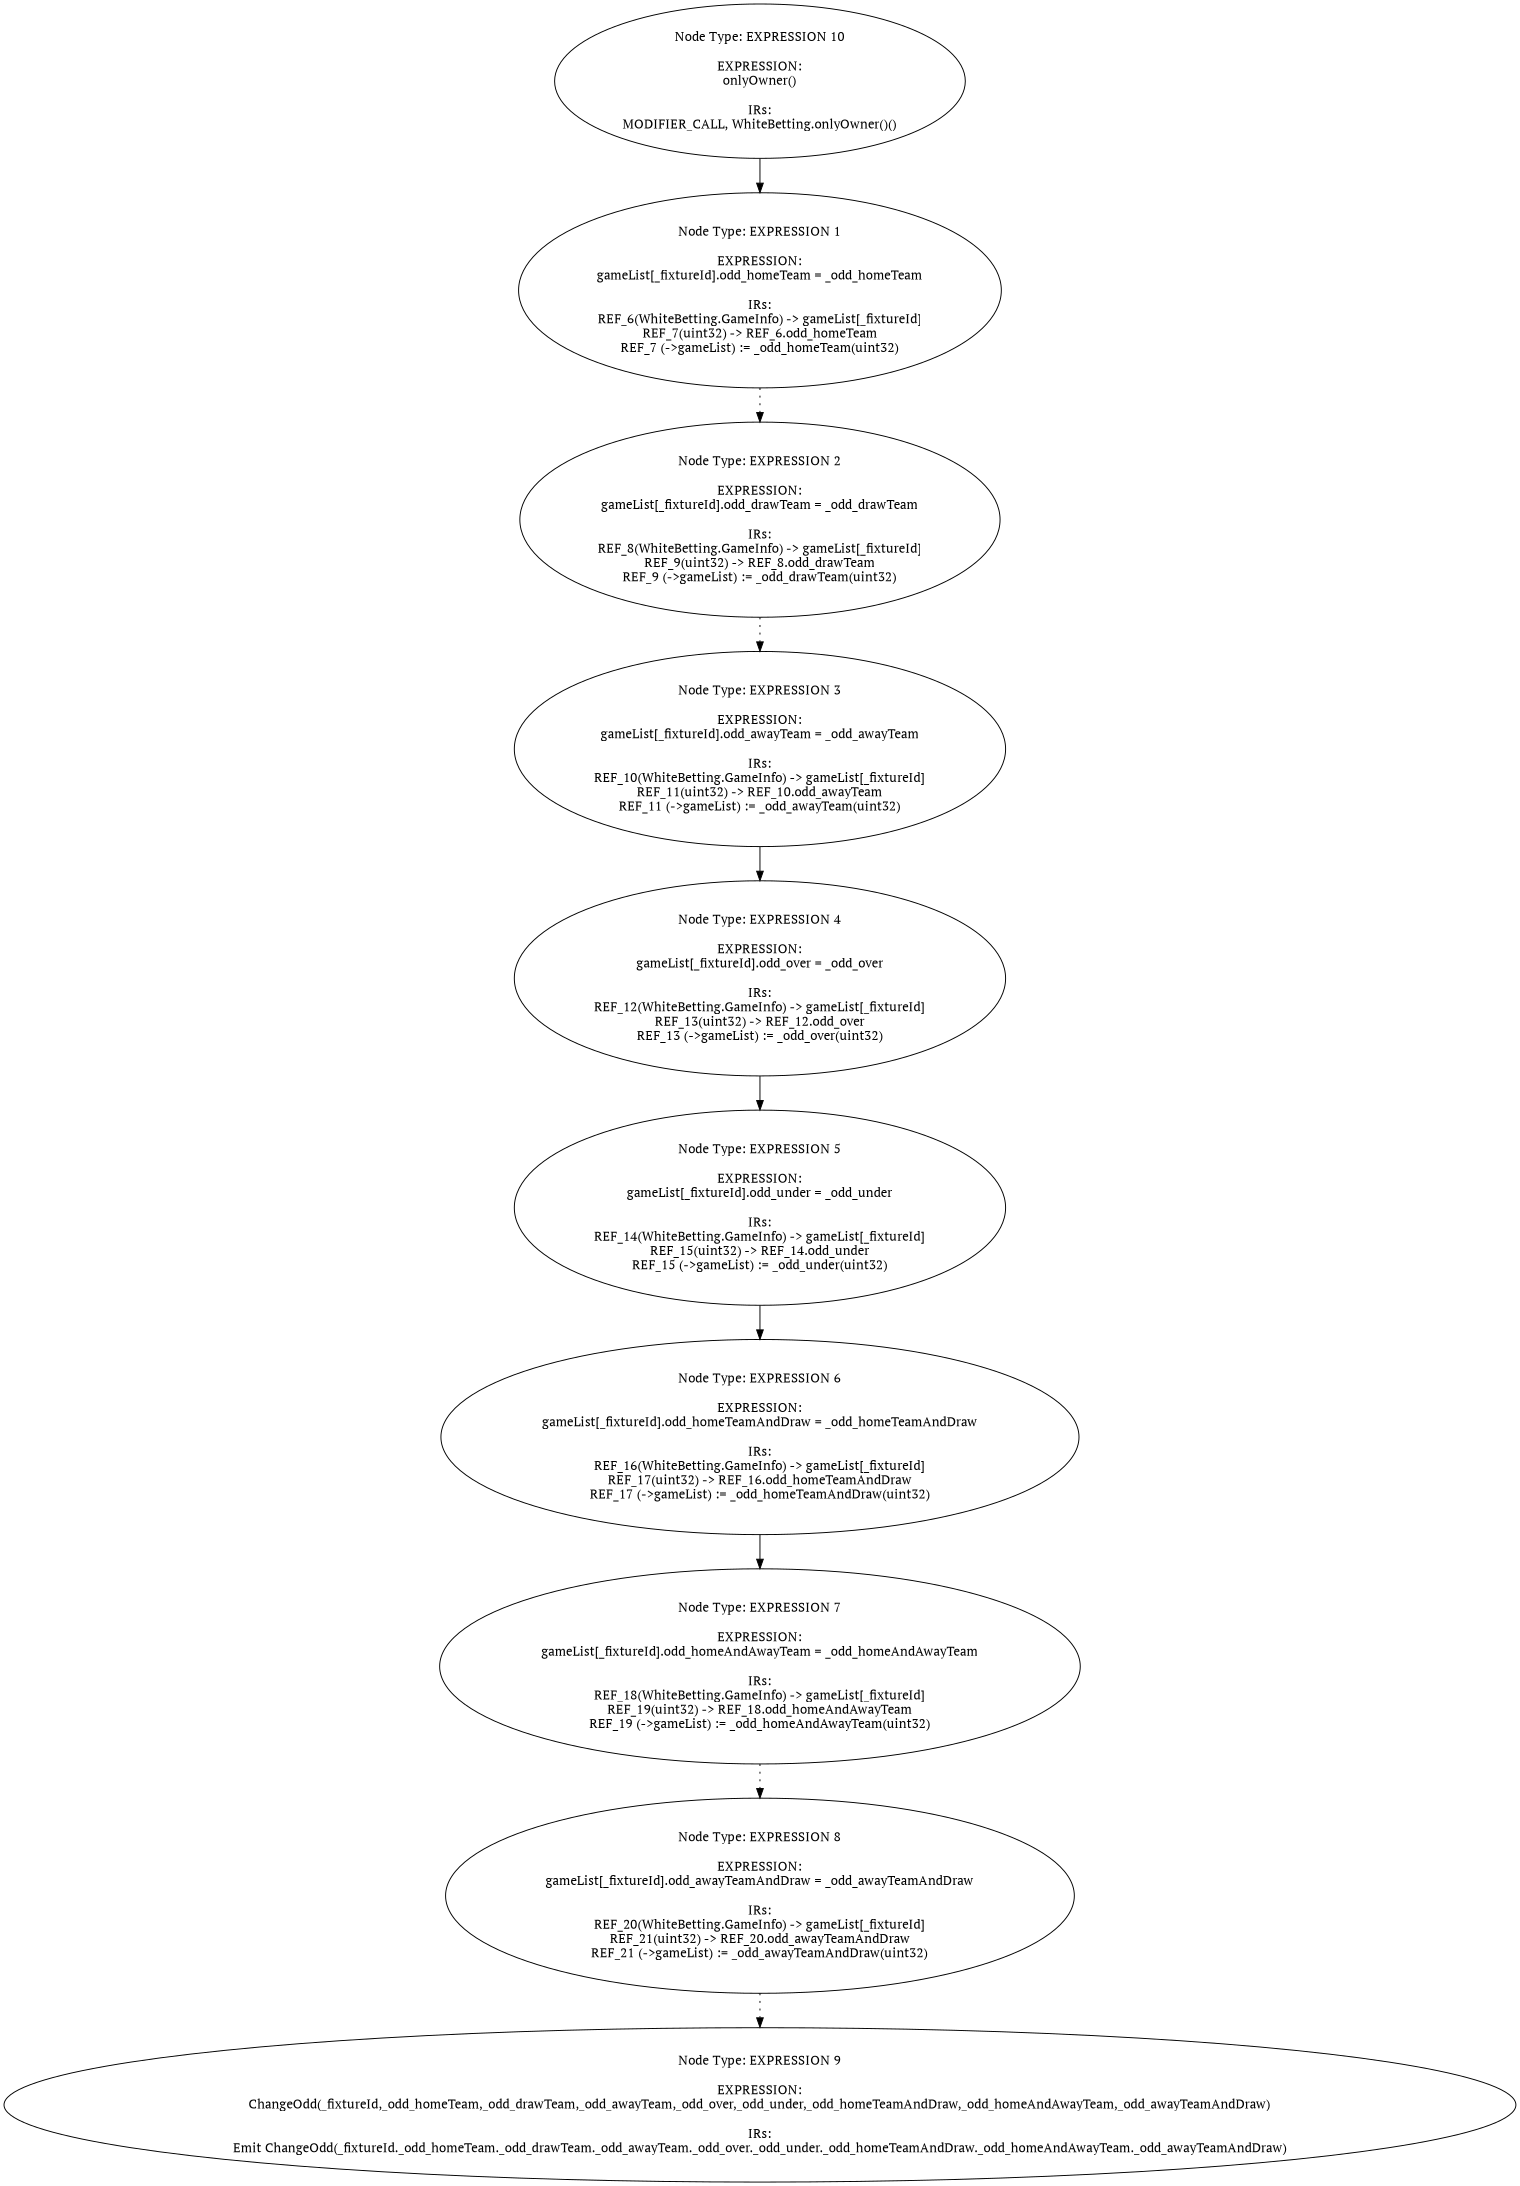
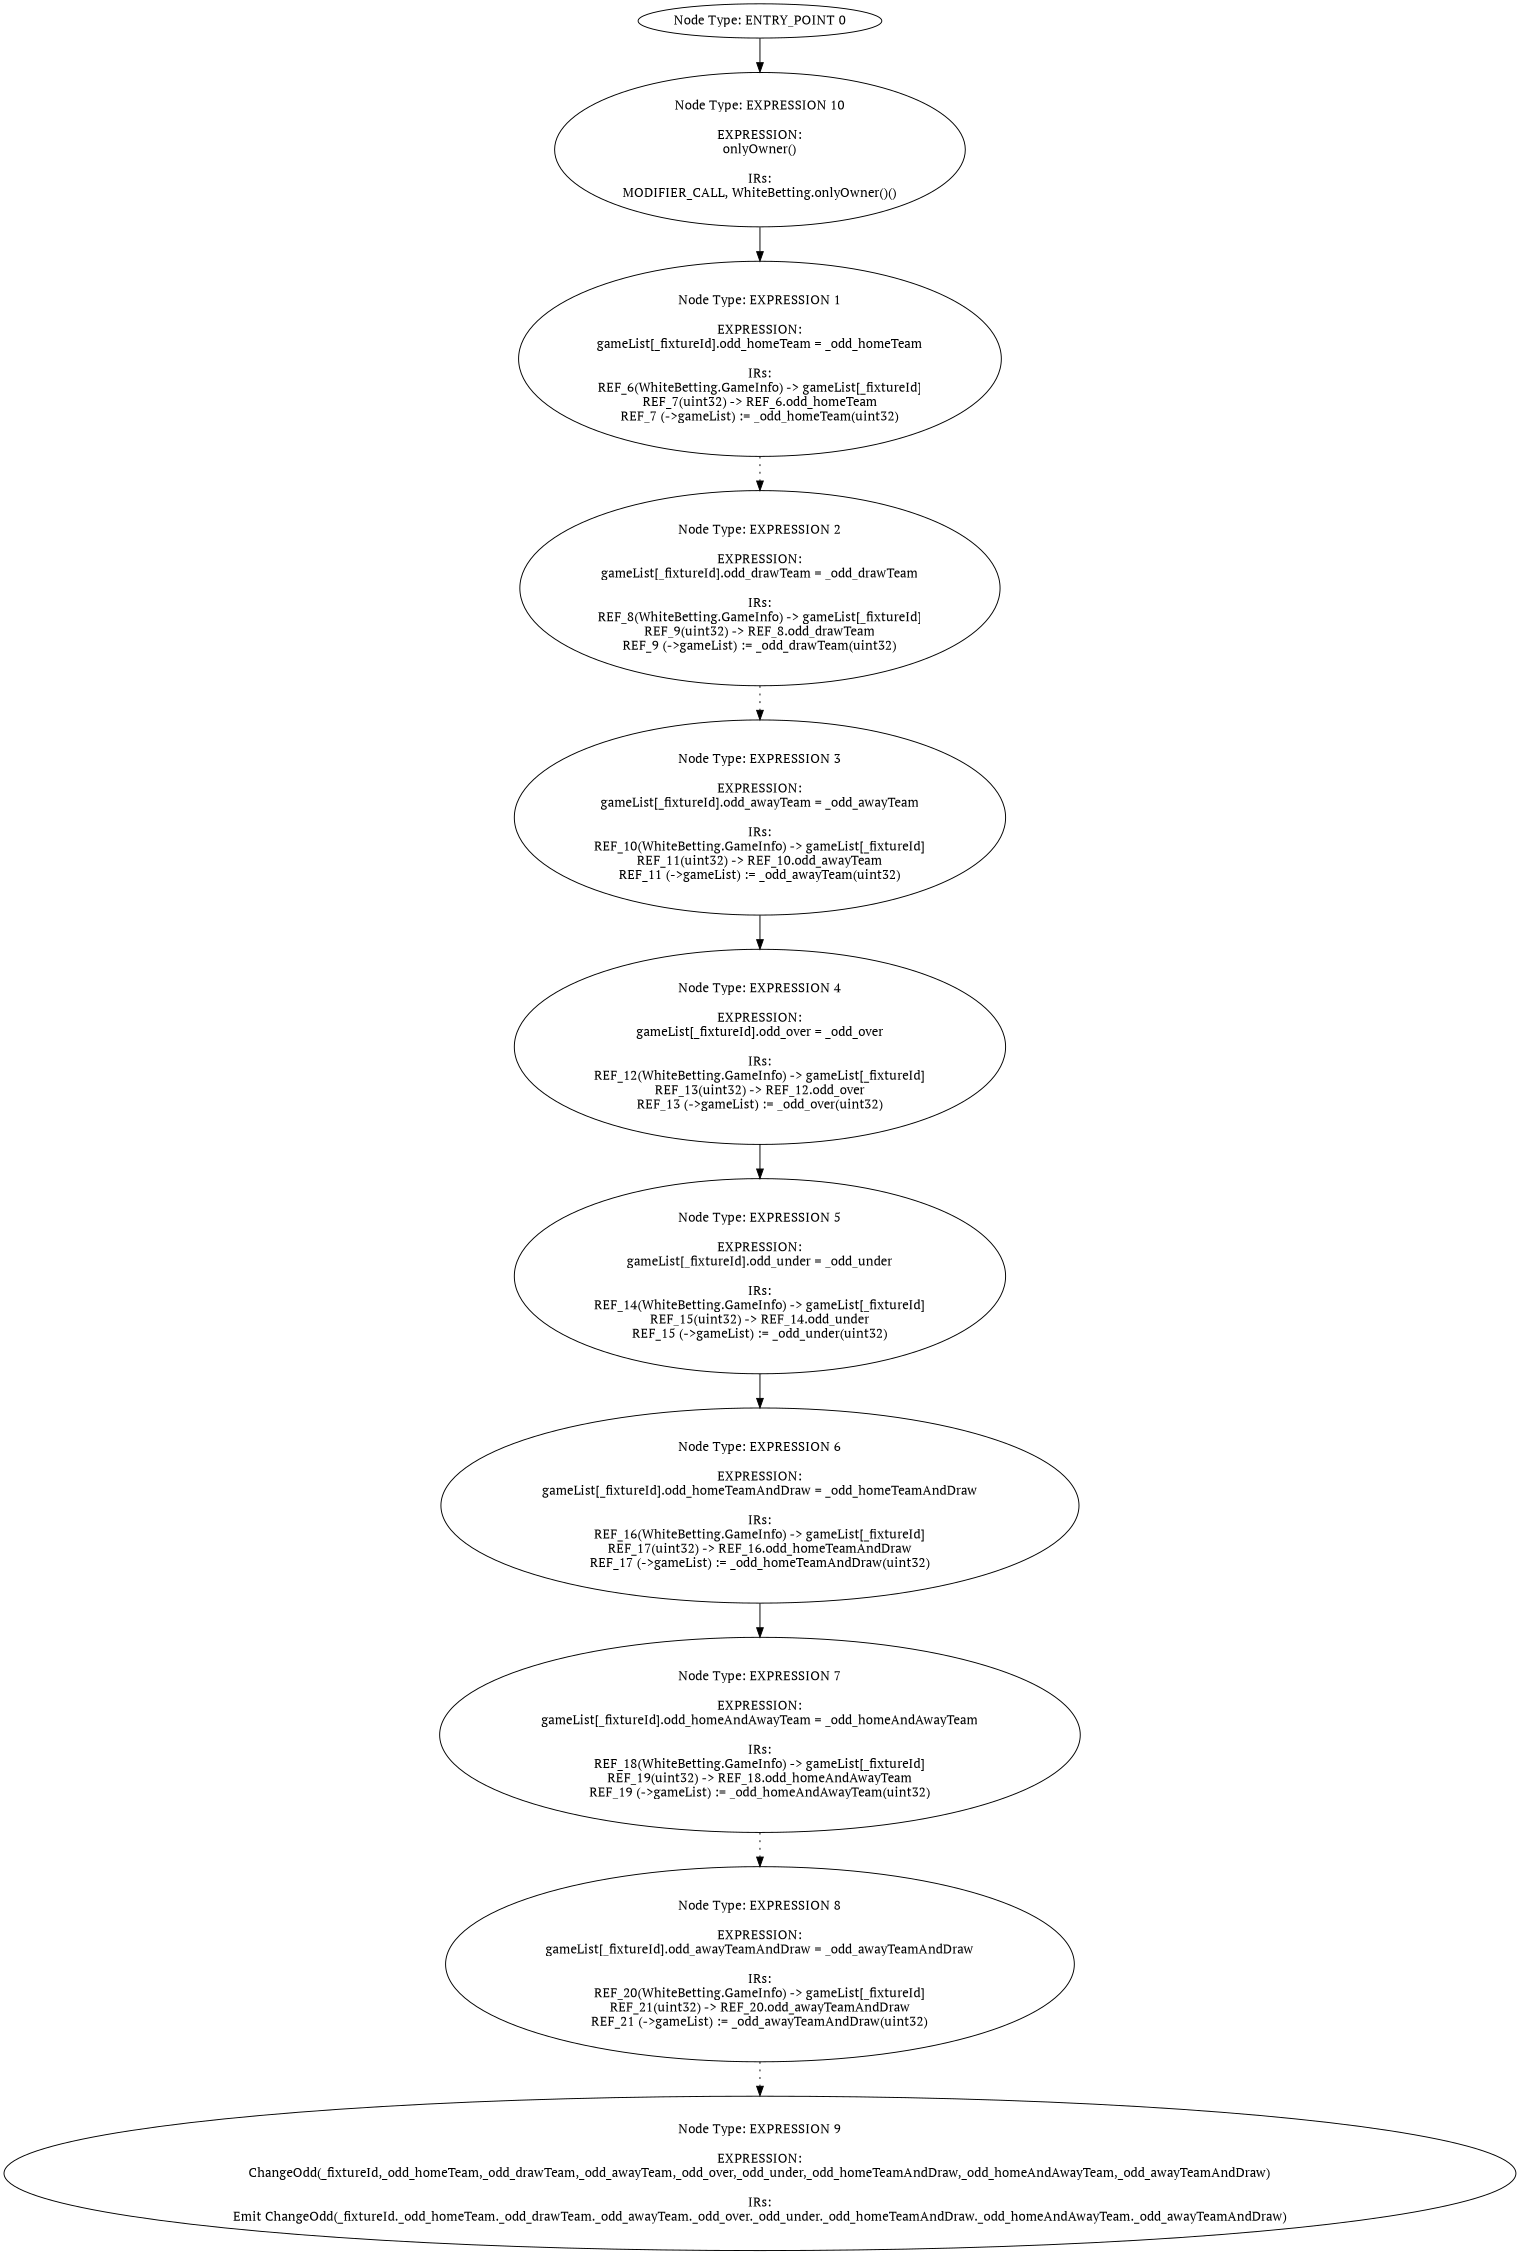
node "Node Type: ENTRY_POINT 0": added
